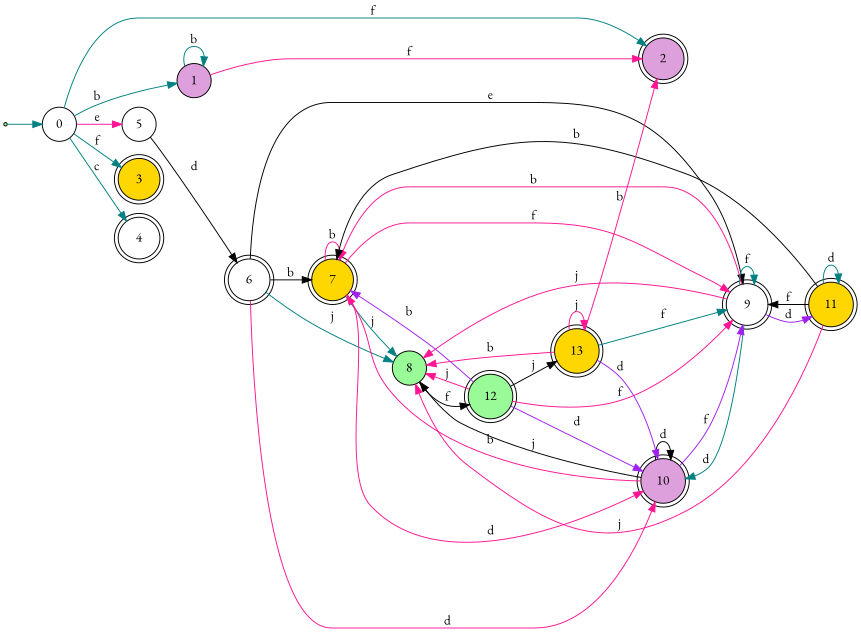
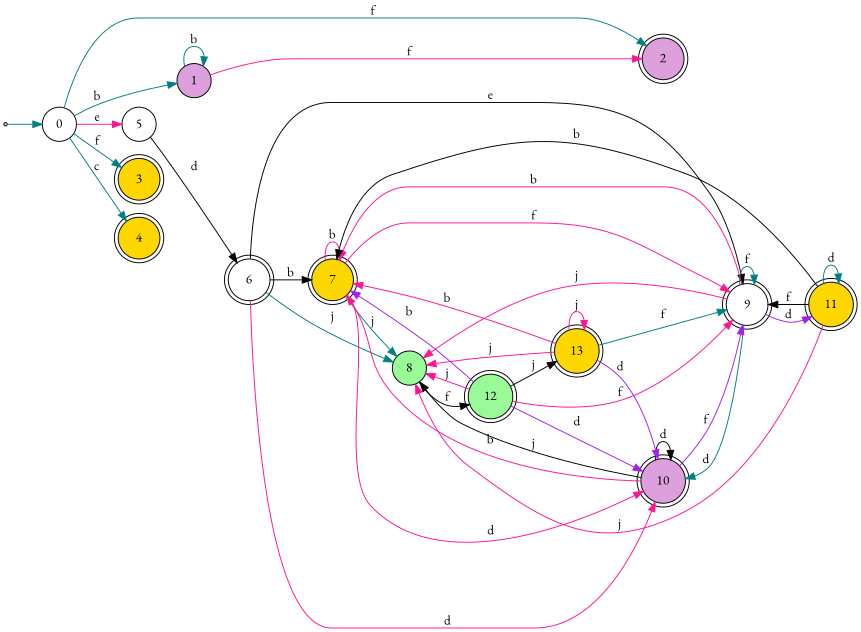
edge "13" -> "2": now "13" -> "7"
node "4": fillcolor white -> gold
edge "13" -> "8": label "b" -> "j"
